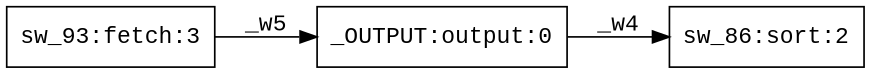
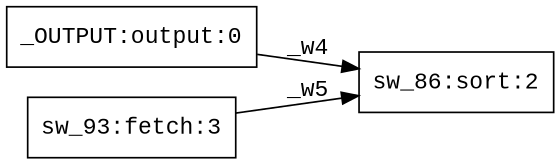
edge "sw_93:fetch:3" -> "_OUTPUT:output:0": now "sw_93:fetch:3" -> "sw_86:sort:2"
